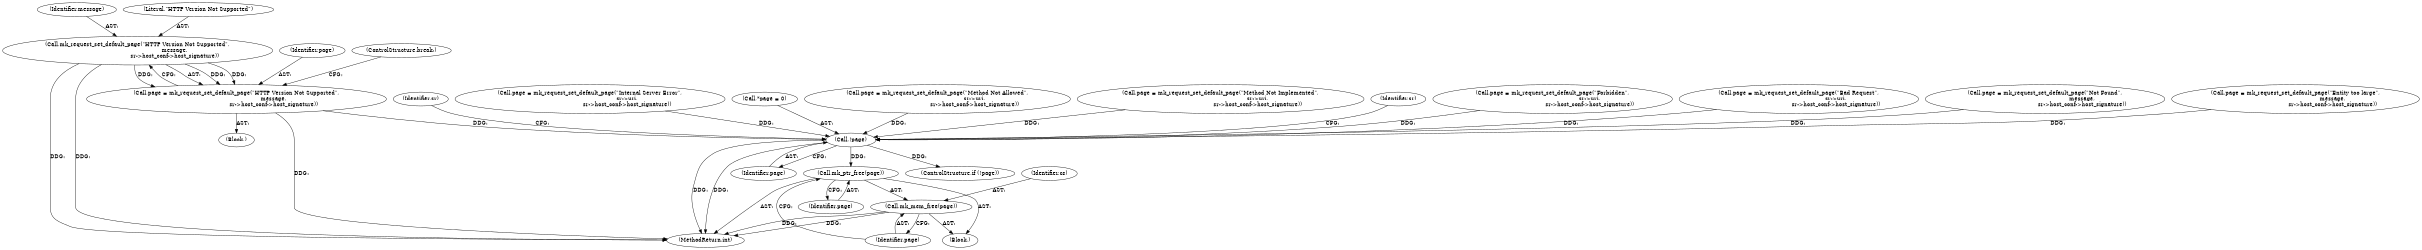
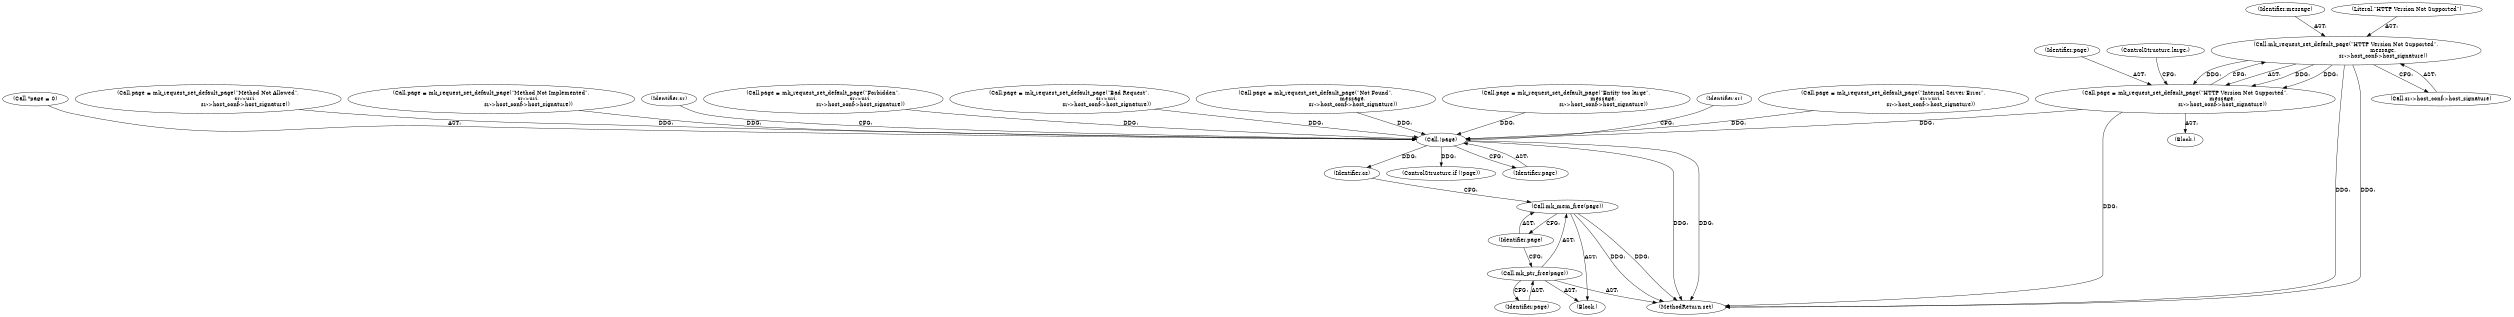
node "(ControlStructure,break;)": label "(ControlStructure,break;)" -> "(ControlStructure,large;)"
node "(Call,sr->host_conf->host_signature)": added
edge "(Call,!page)" -> "(Call,mk_ptr_free(page))": now "(Call,!page)" -> "(Identifier,cs)"
edge "(Identifier,cs)" -> "(Call,mk_mem_free(page))": label "AST: " -> "CFG: "
node "(MethodReturn,int)": label "(MethodReturn,int)" -> "(MethodReturn,set)"
